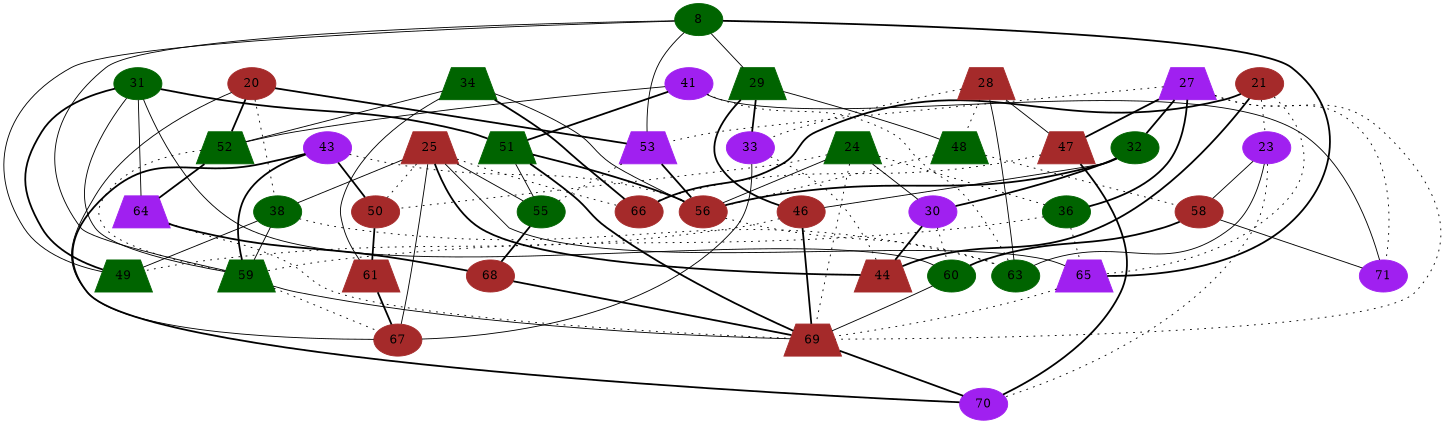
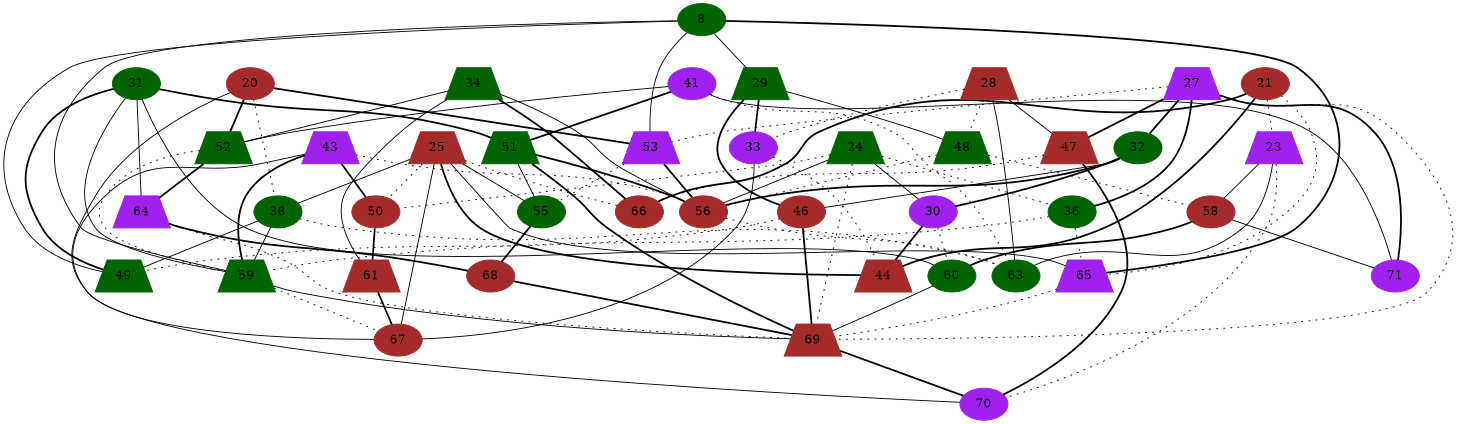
edge "27" -- "71": style dotted -> bold
node "43": shape ellipse -> trapezium
node "23": shape ellipse -> trapezium
edge "43" -- "70": style bold -> solid
